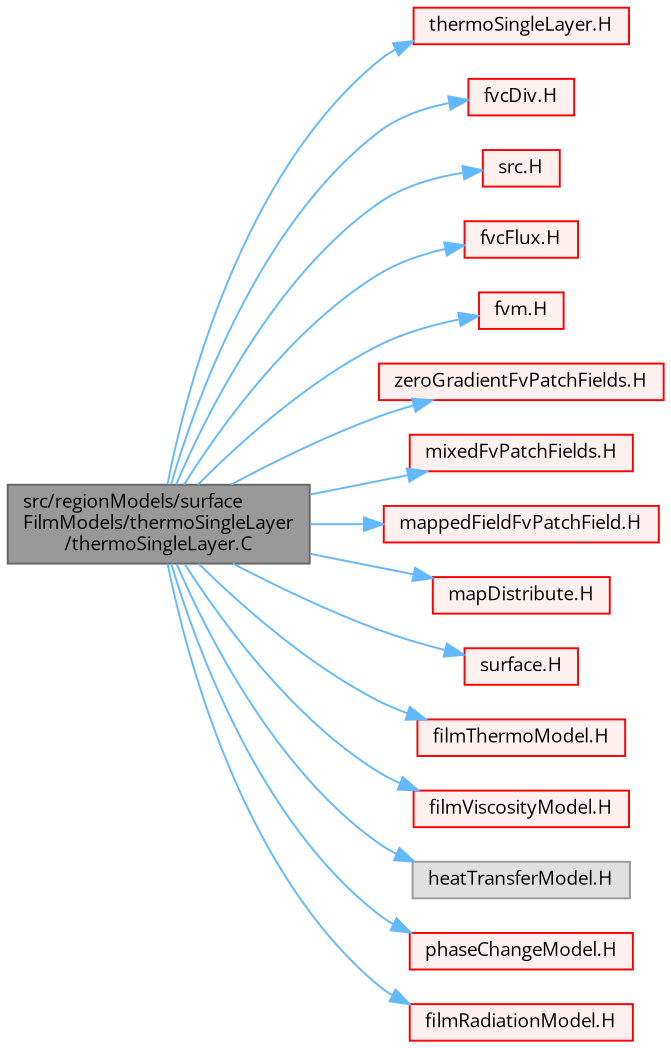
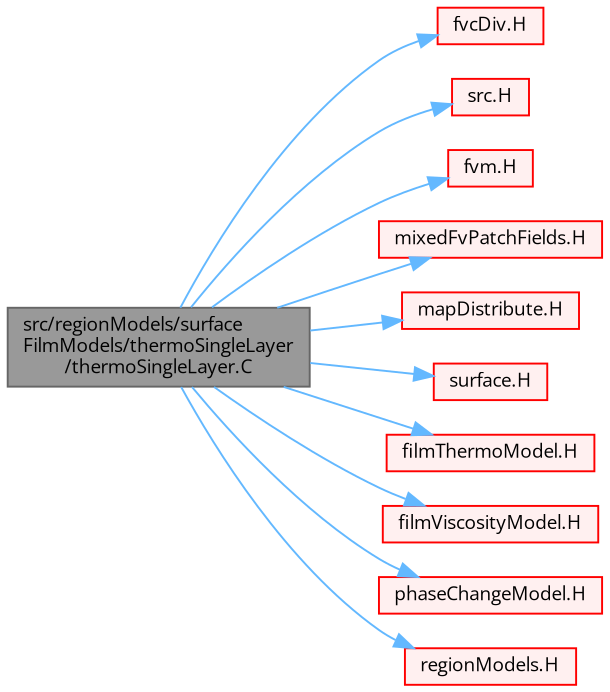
node "thermoSingleLayer.H": removed
node "fvcFlux.H": removed
node "zeroGradientFvPatchFields.H": removed
node "mappedFieldFvPatchField.H": removed
node "heatTransferModel.H": removed
node "filmRadiationModel.H": label "filmRadiationModel.H" -> "regionModels.H"
